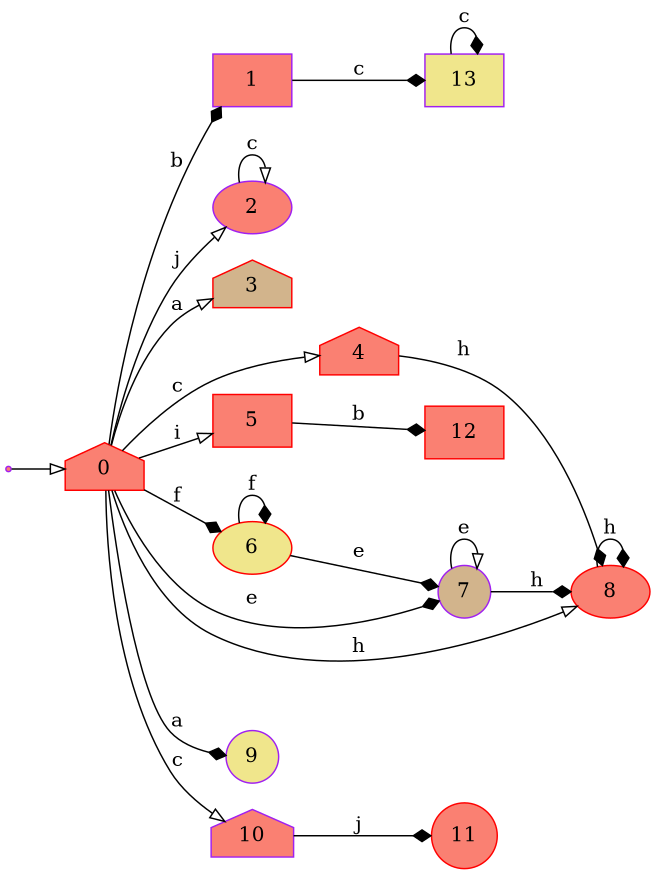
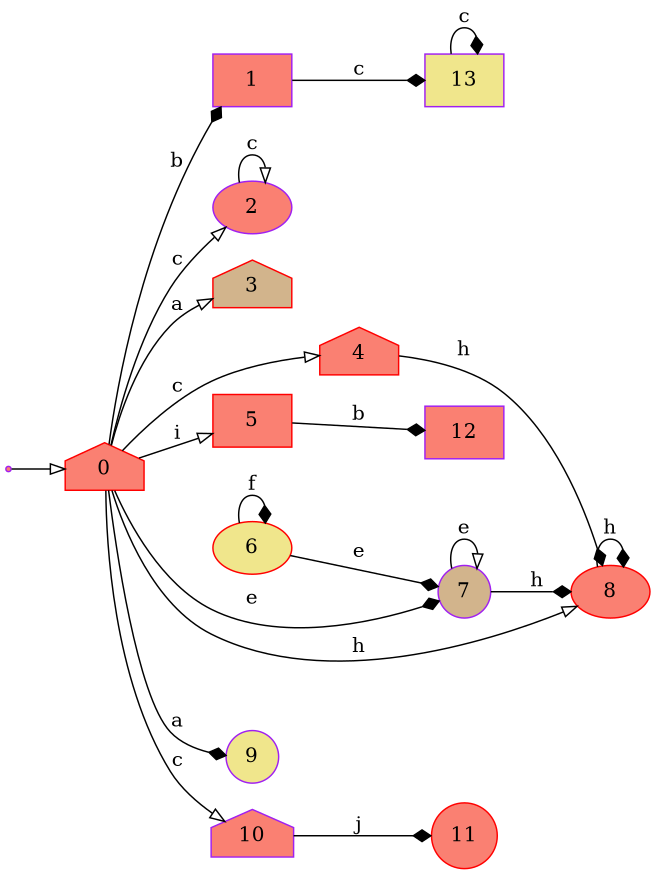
edge "0" -> "2": label "j" -> "c"
node "12": color red -> purple
edge "0" -> "6": removed, label "f"
